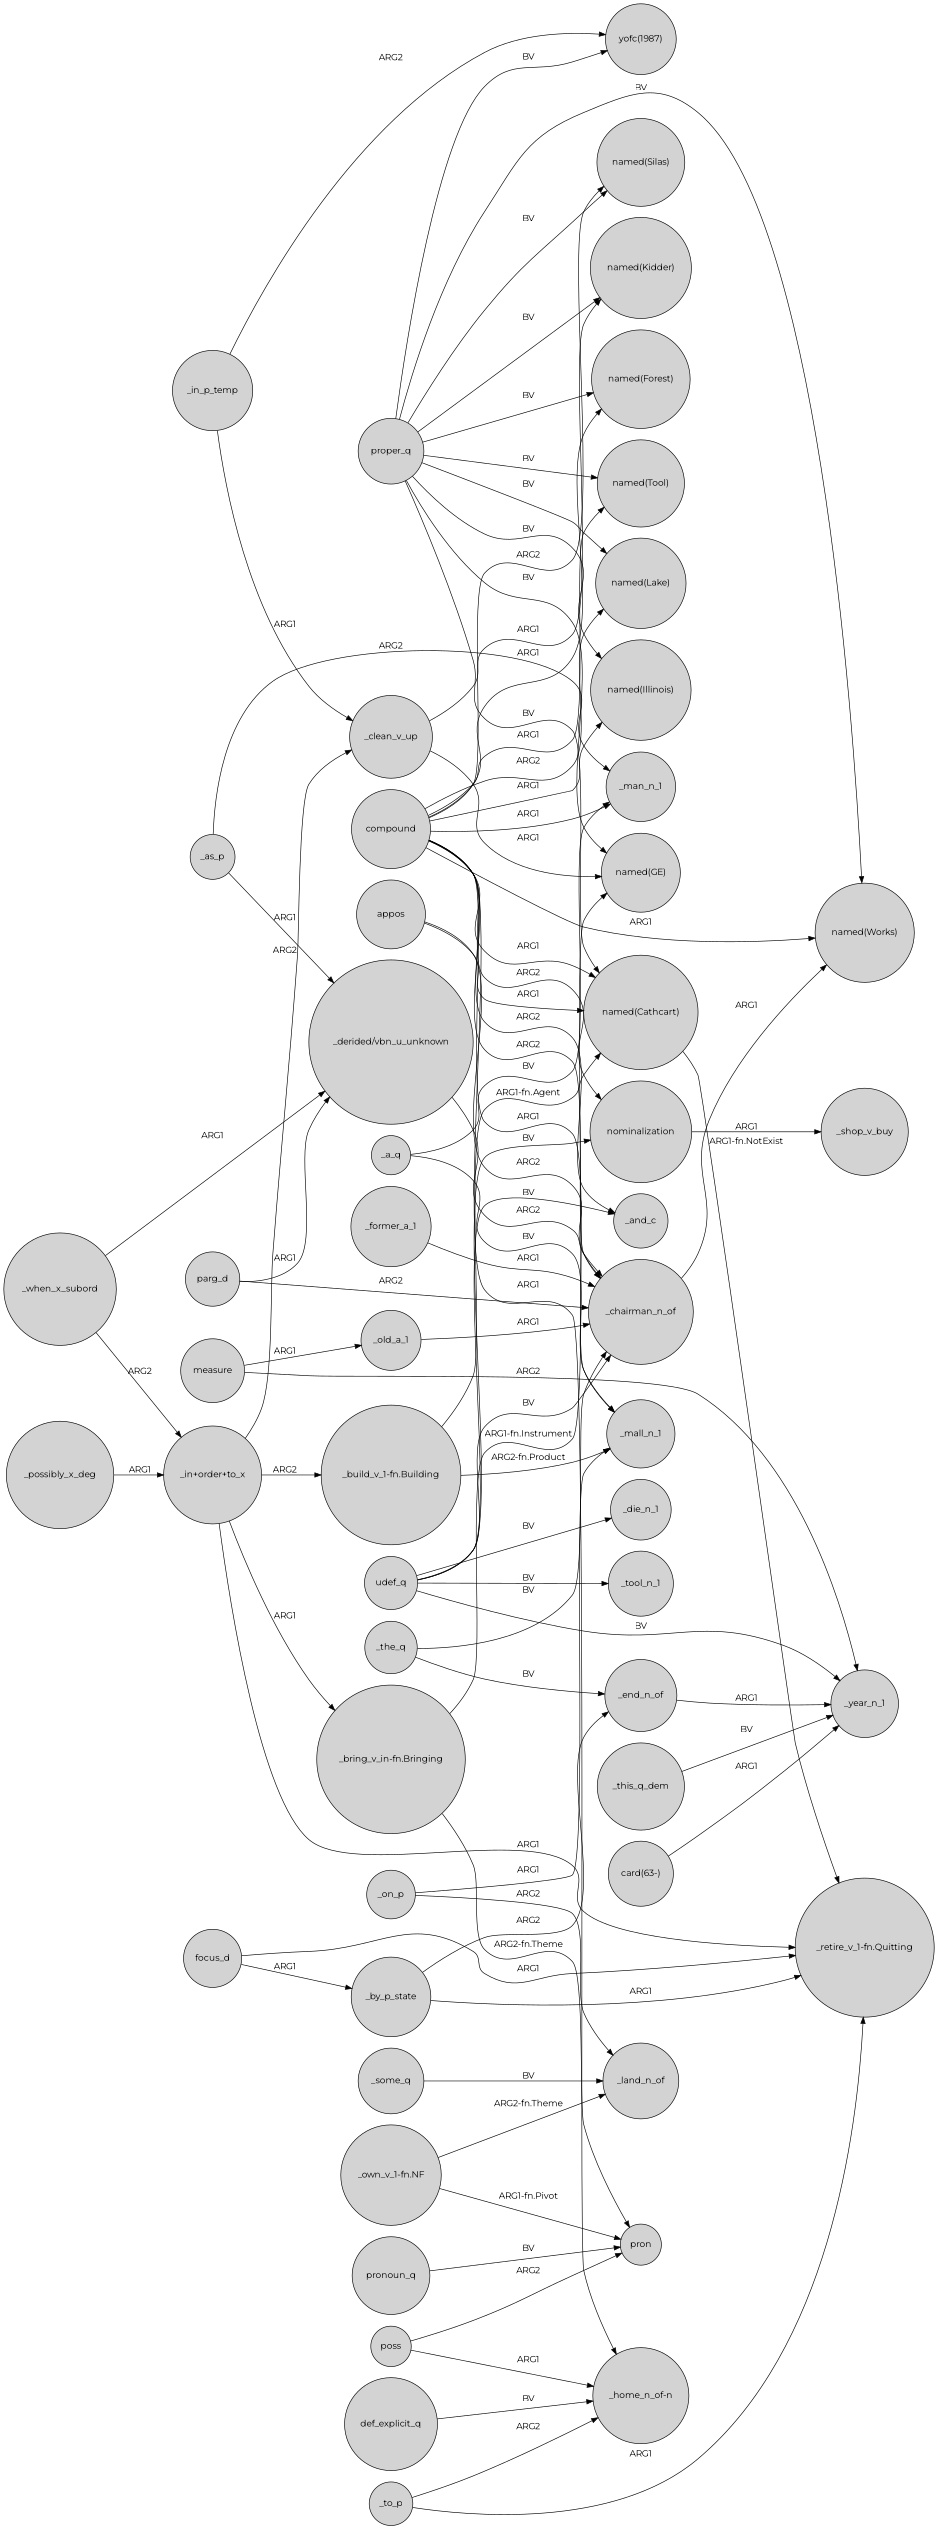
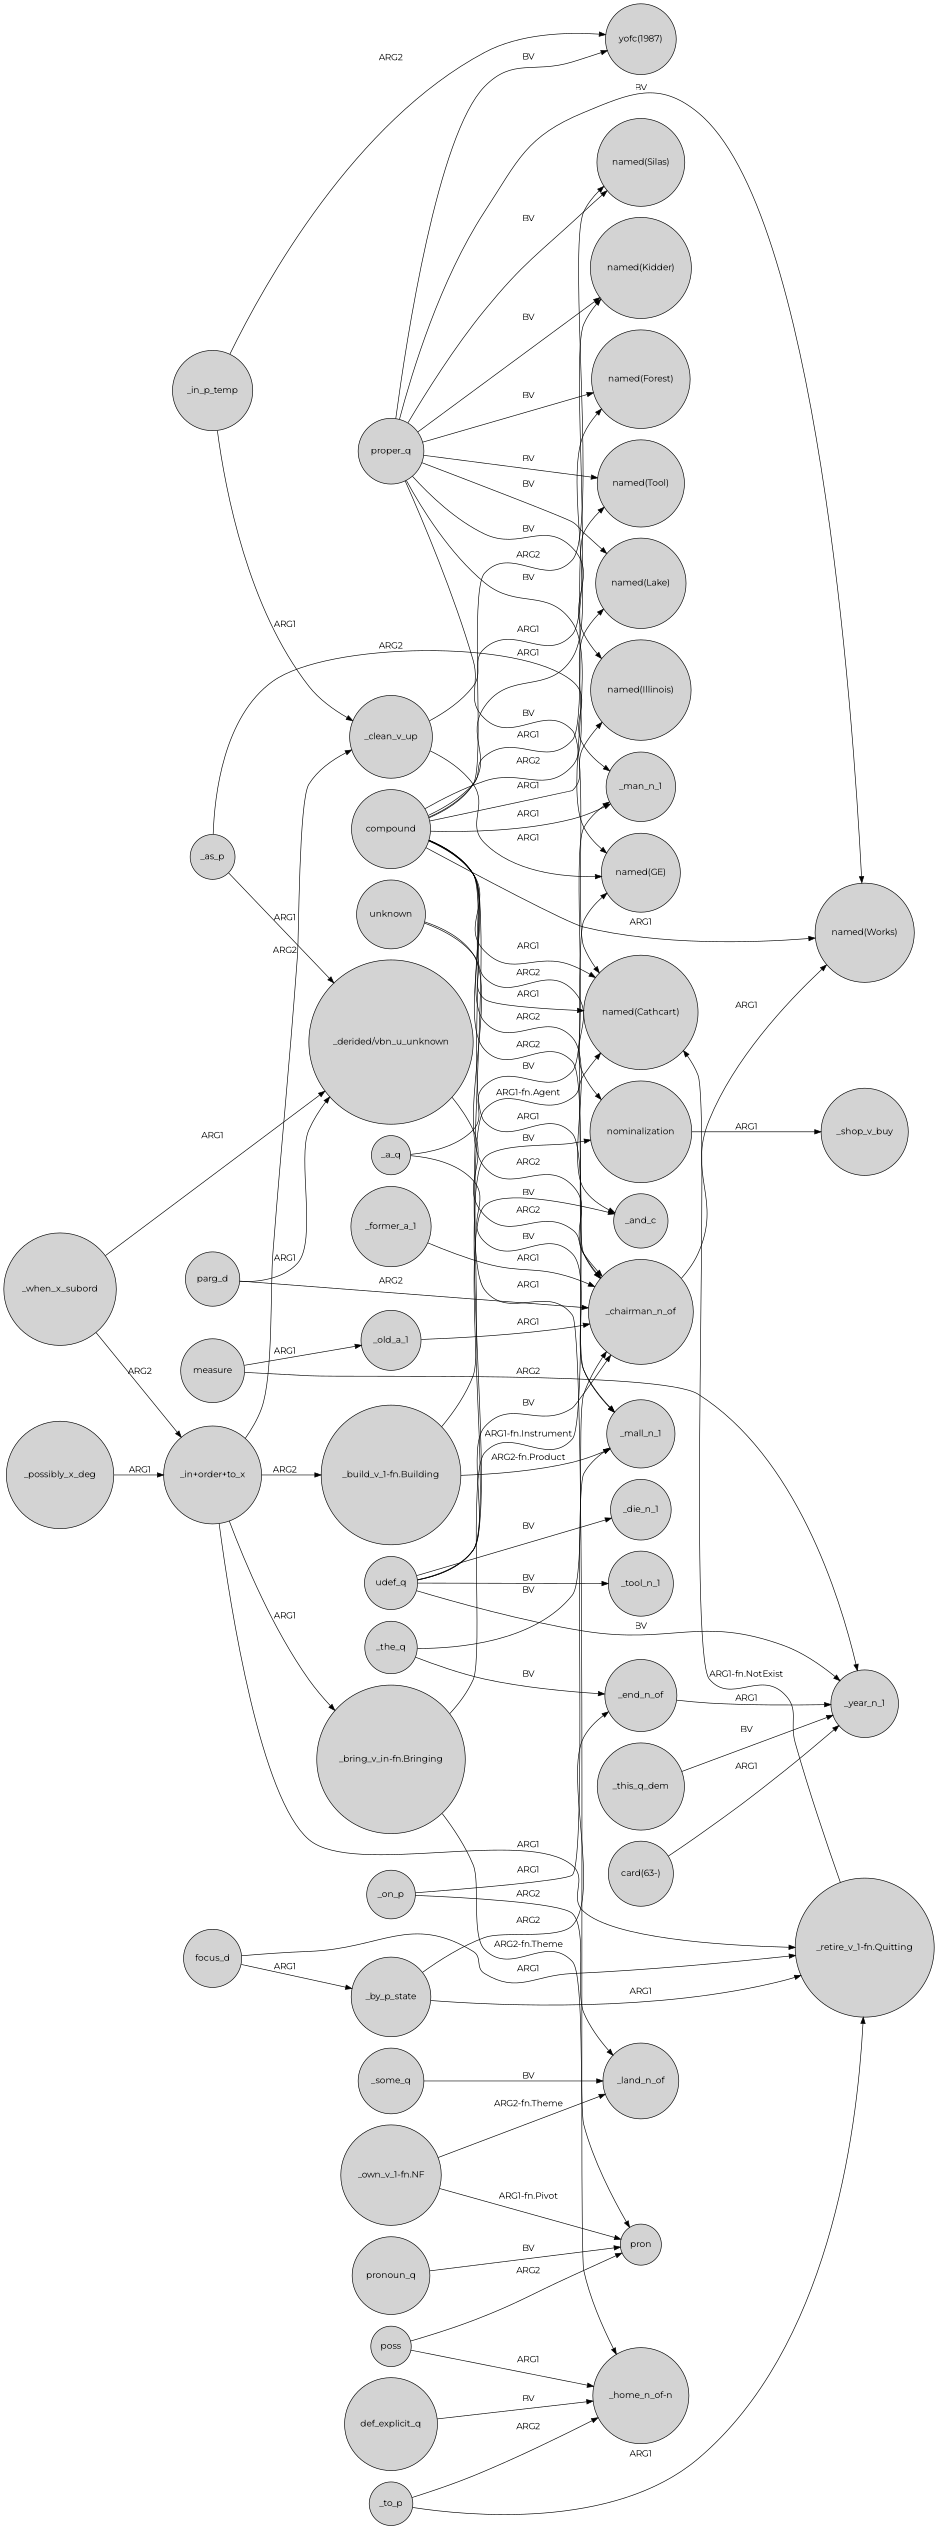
node "appos": label "appos" -> "unknown"
edge "named(Cathcart)" -> "_retire_v_1-fn.Quitting": reversed
